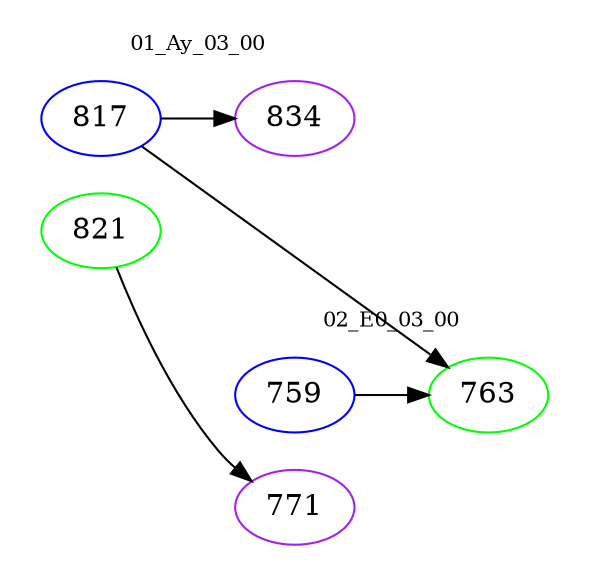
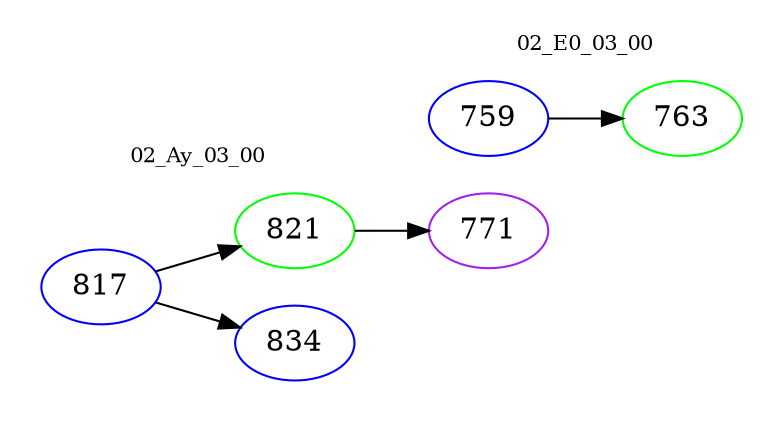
cluster "01_Ay_03_00": label "01_Ay_03_00" -> "02_Ay_03_00"
node "834": color purple -> blue
edge "817" -> "763": now "817" -> "821"
